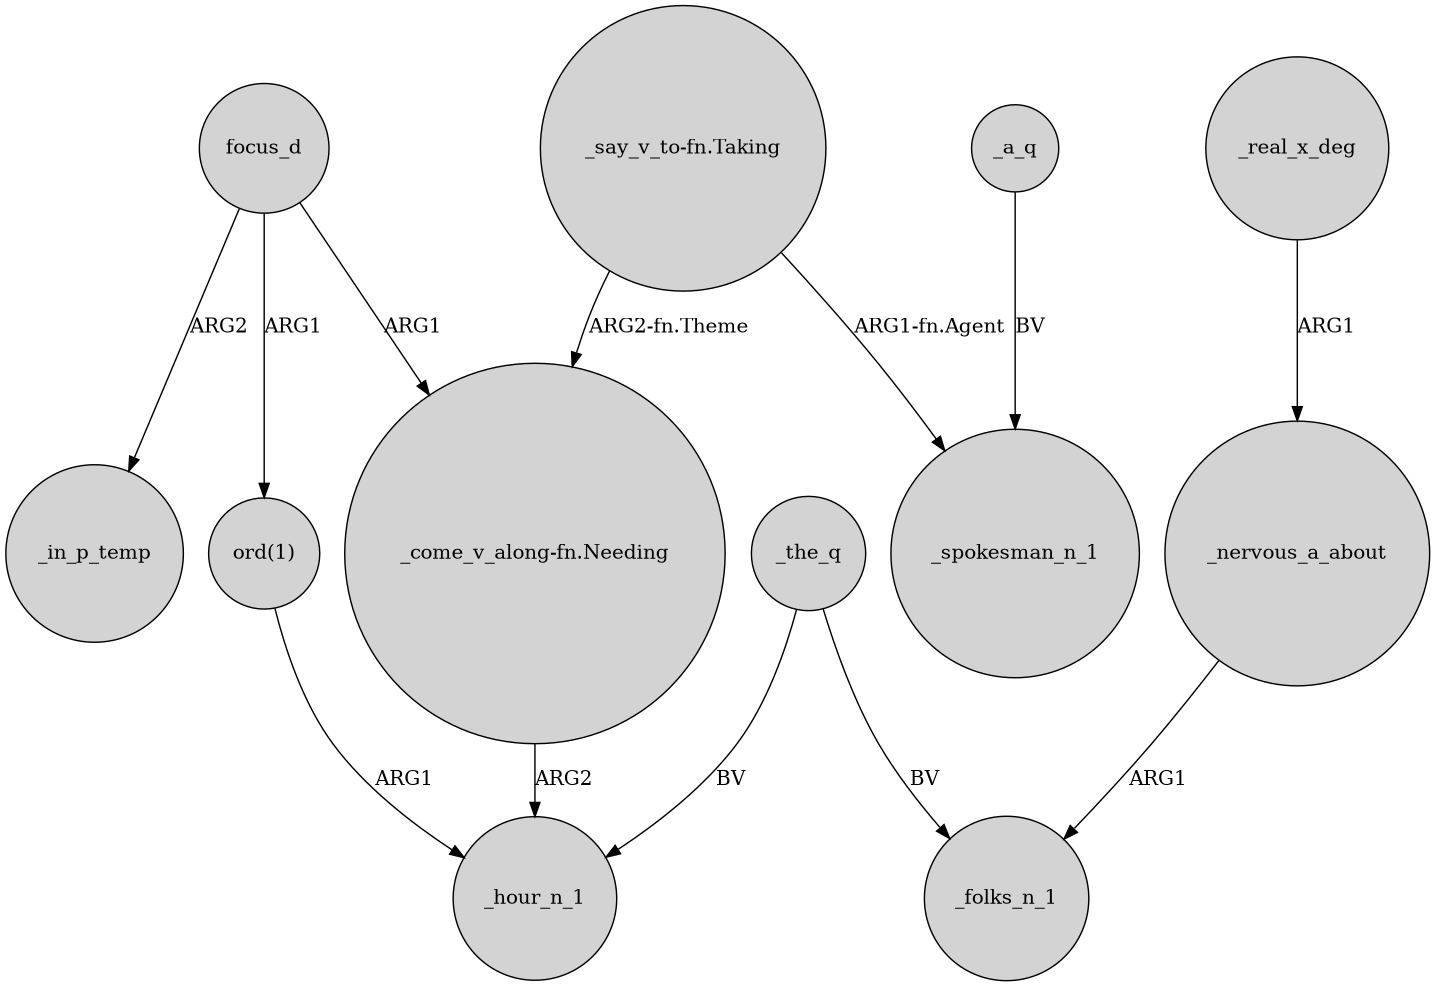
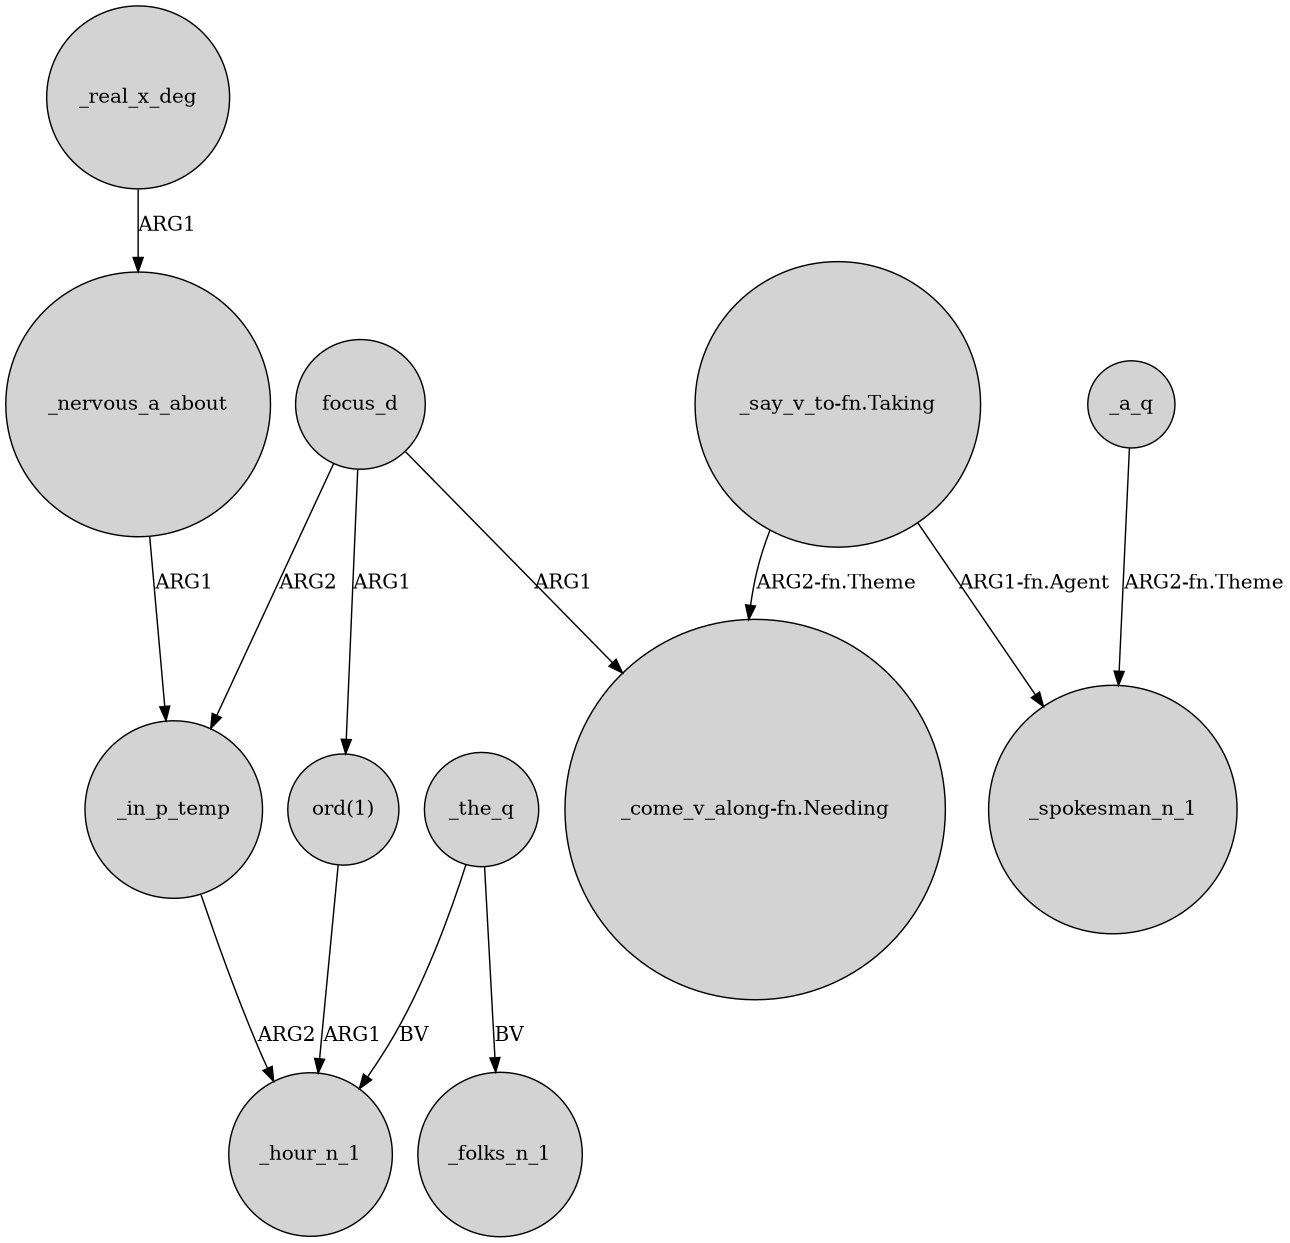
edge "_a_q" -> "_spokesman_n_1": label "BV" -> "ARG2-fn.Theme"
edge "_nervous_a_about" -> "_folks_n_1": now "_nervous_a_about" -> "_in_p_temp"
edge "_come_v_along-fn.Needing" -> "_hour_n_1": now "_in_p_temp" -> "_hour_n_1"
